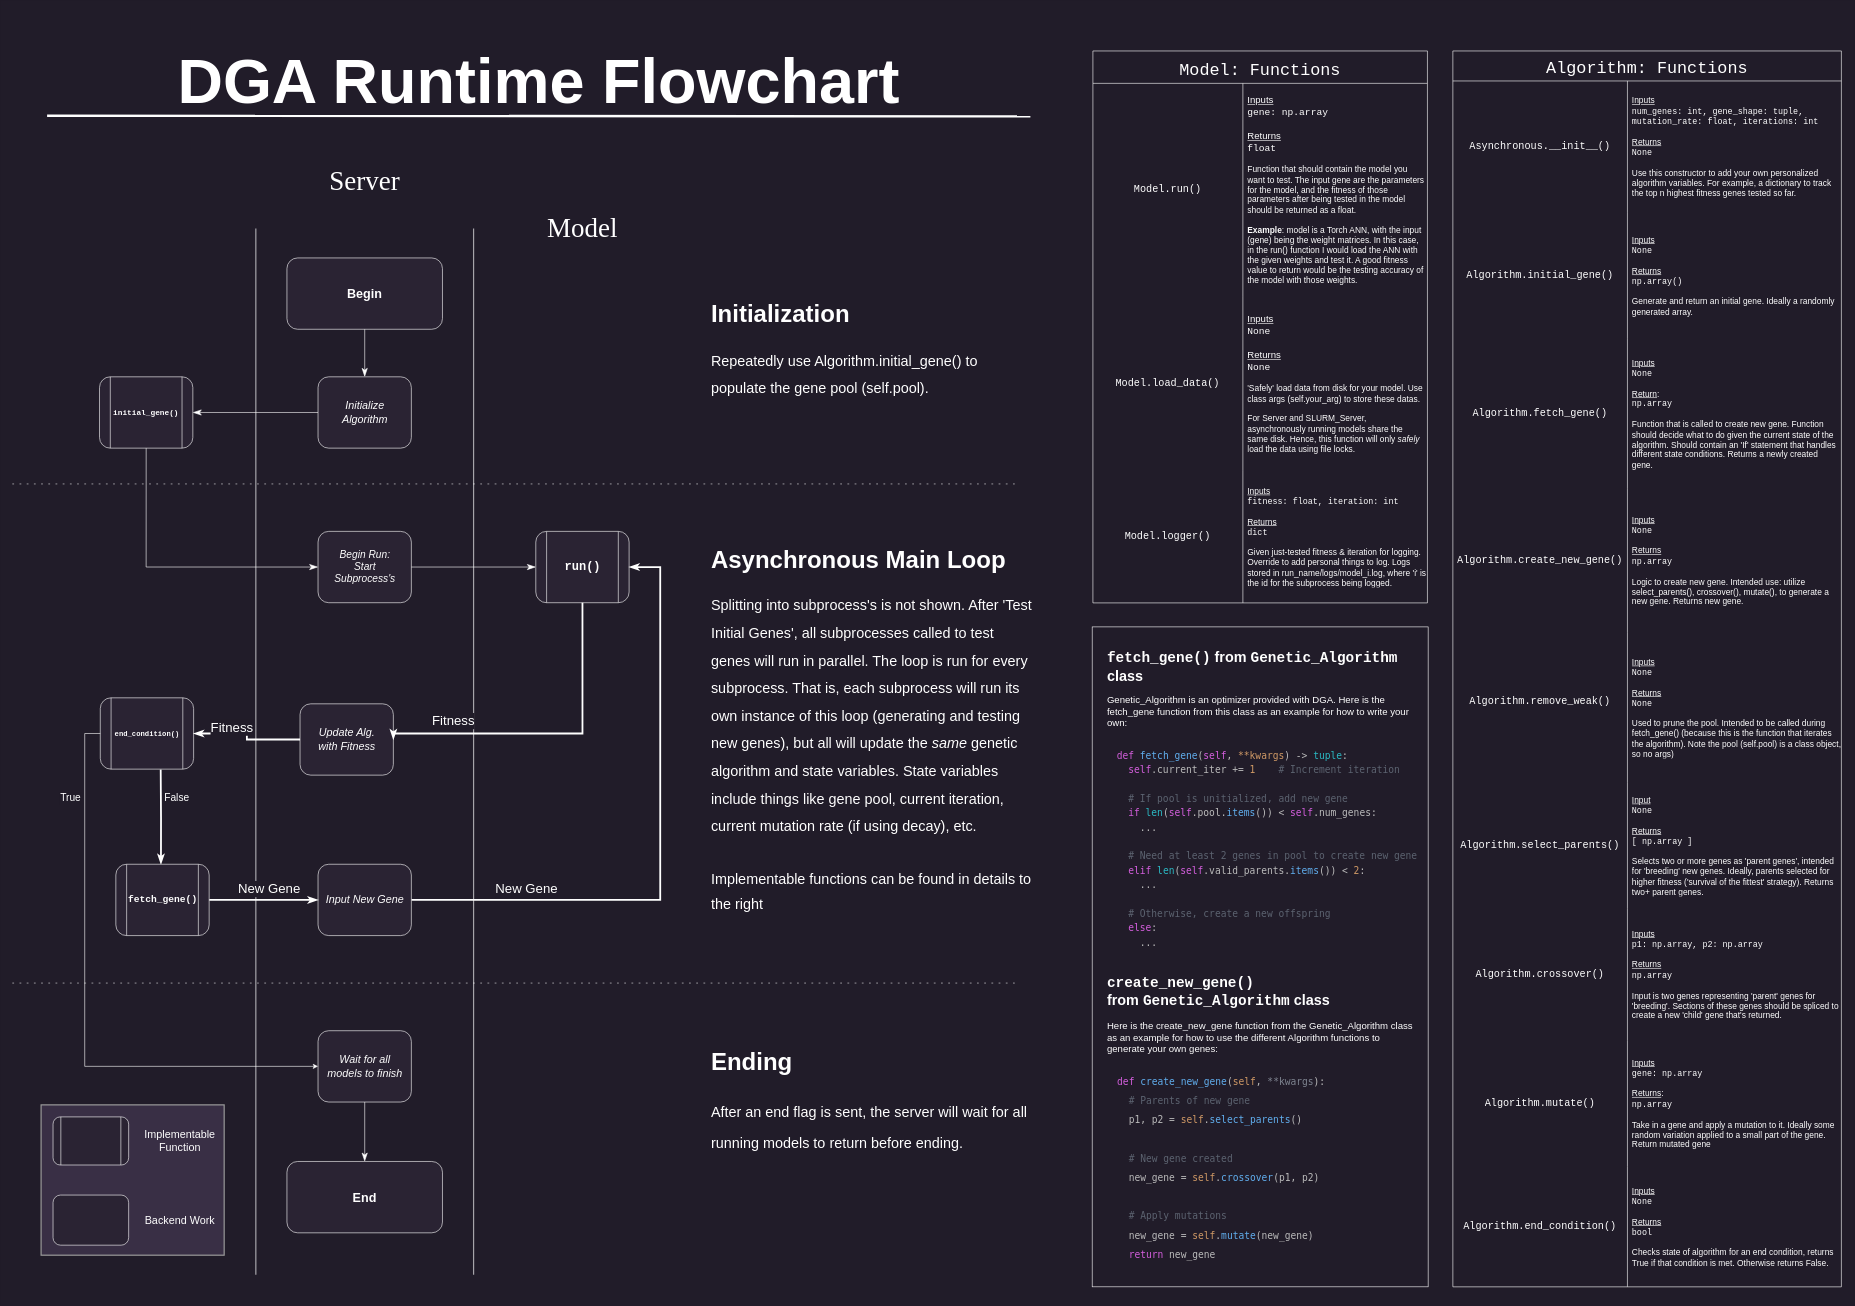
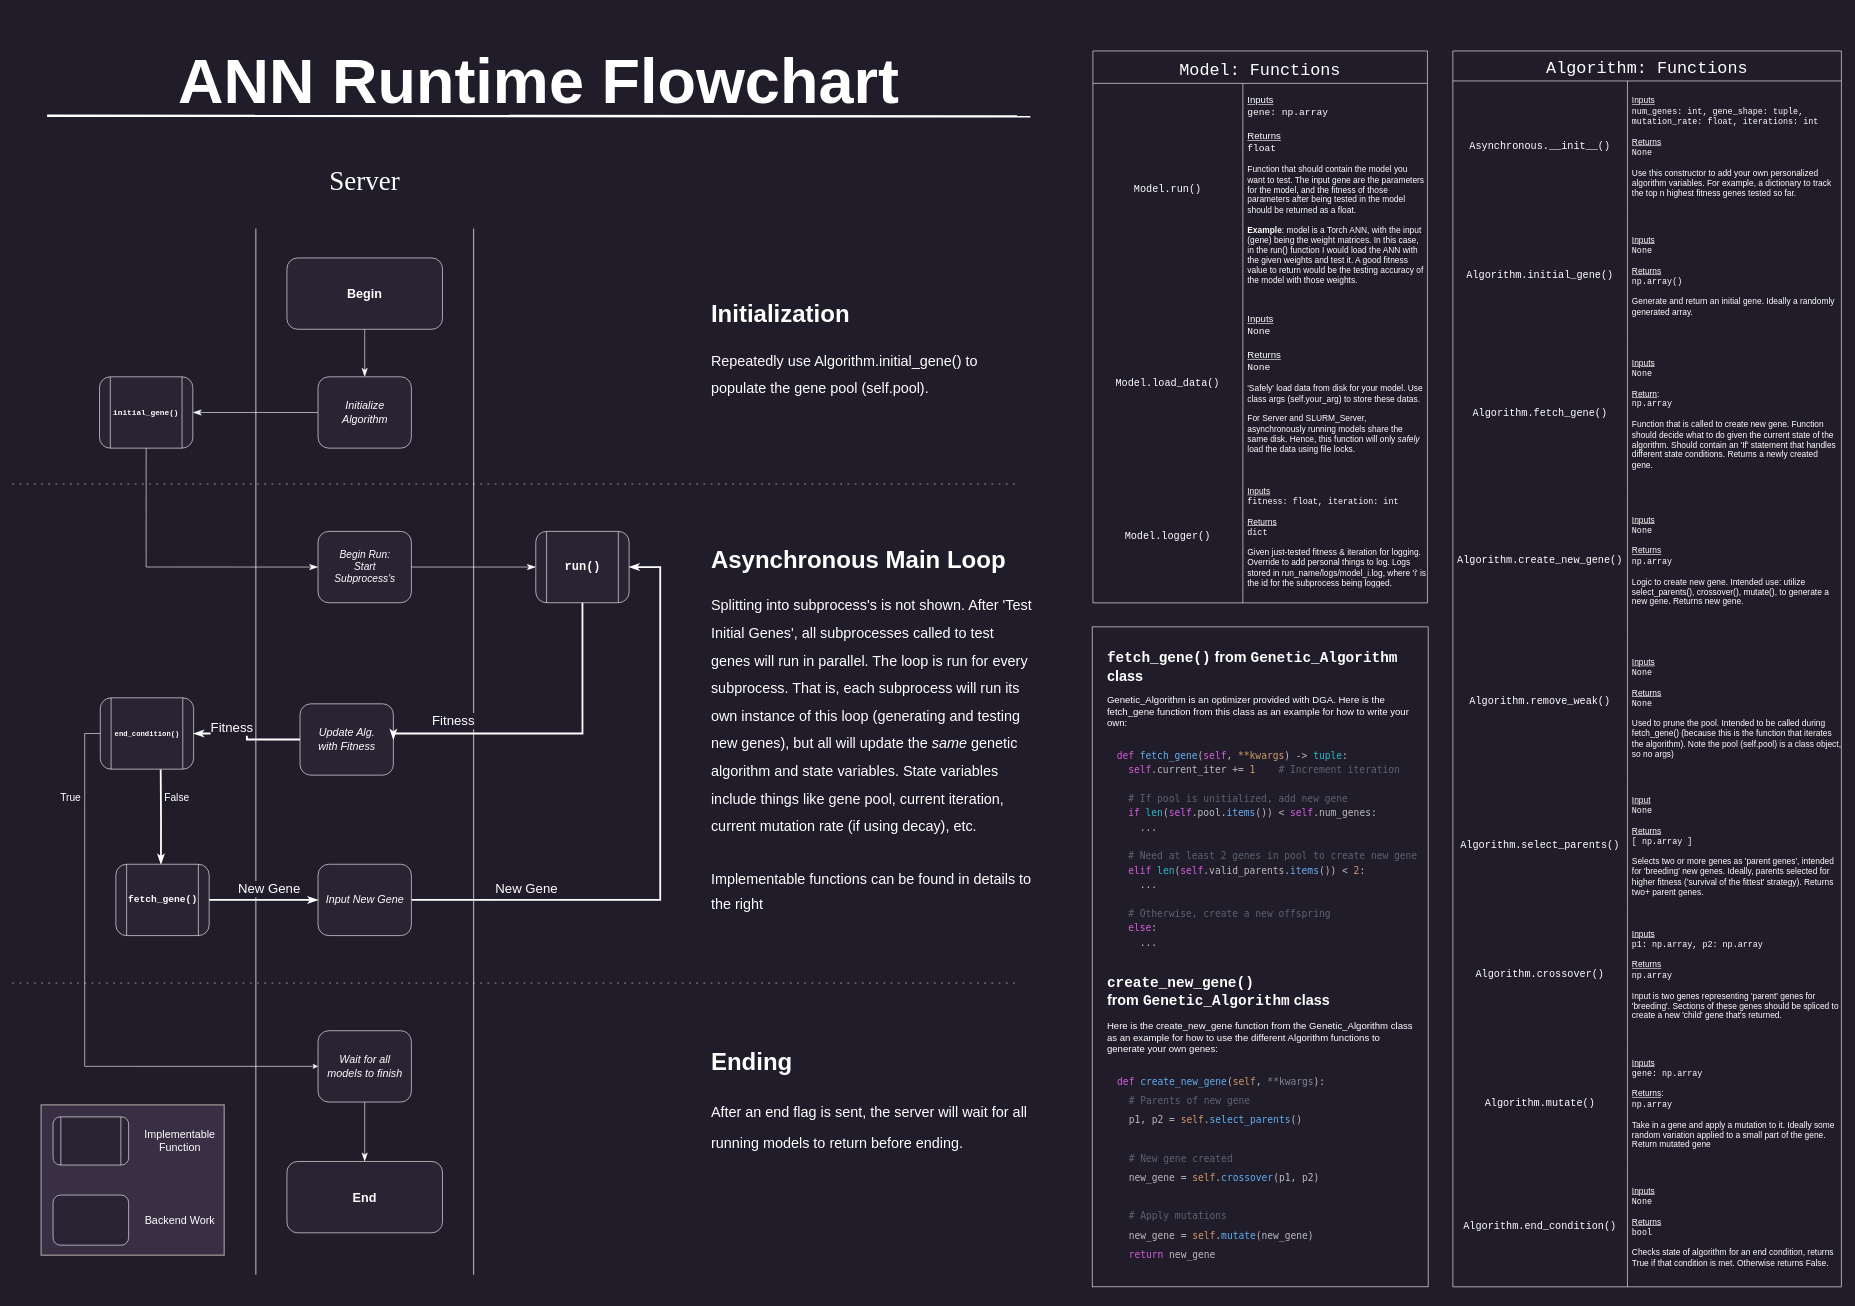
node "DGA Runtime Flowchart": label "DGA Runtime Flowchart" -> "ANN Runtime Flowchart"
node "Model": removed
